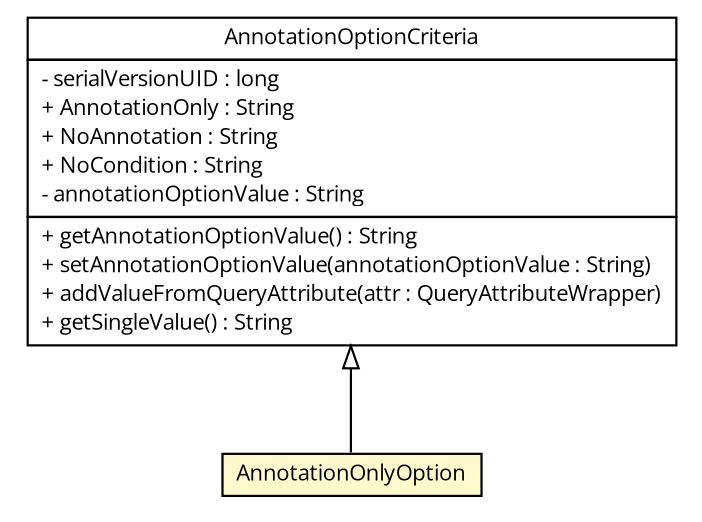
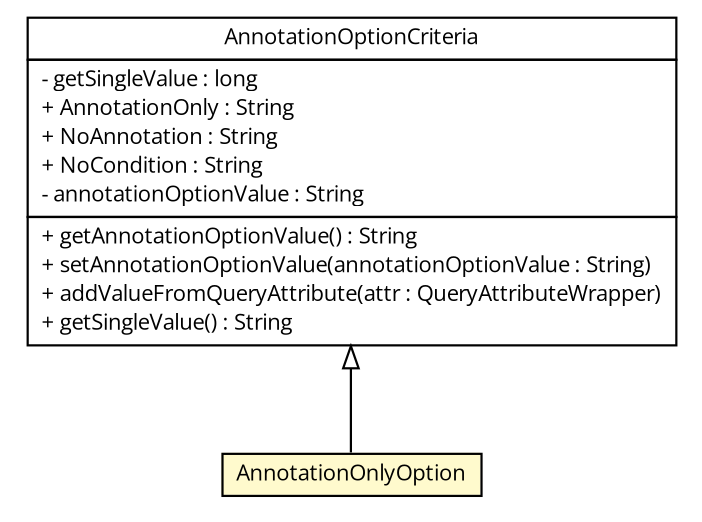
node "AnnotationOptionCriteria": text "- serialVersionUID : long" -> "- getSingleValue : long"
